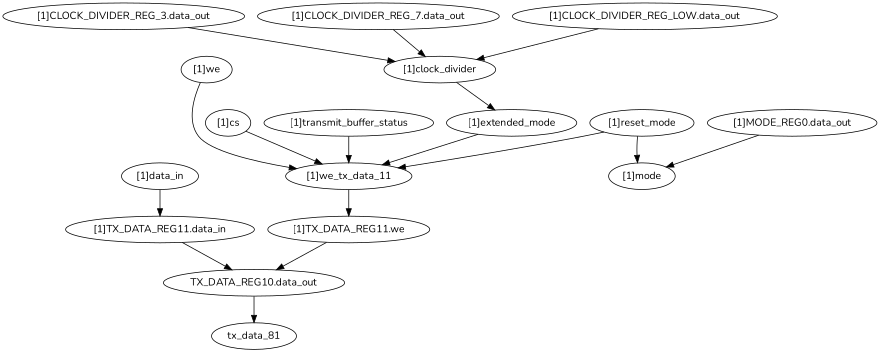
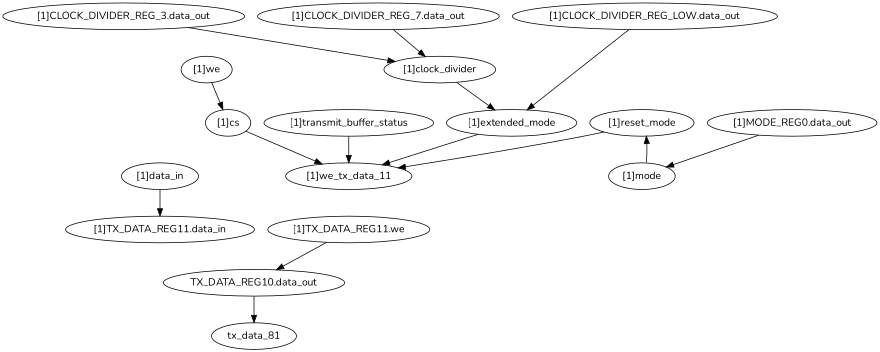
edge "[1]CLOCK_DIVIDER_REG_LOW.data_out" -> "[1]clock_divider": now "[1]CLOCK_DIVIDER_REG_LOW.data_out" -> "[1]extended_mode"
edge "[1]reset_mode" -> "[1]mode": reversed
edge "[1]we" -> "[1]we_tx_data_11": now "[1]we" -> "[1]cs"
edge "[1]we_tx_data_11" -> "[1]TX_DATA_REG11.we": removed
edge "[1]TX_DATA_REG11.data_in" -> "TX_DATA_REG10.data_out": removed
